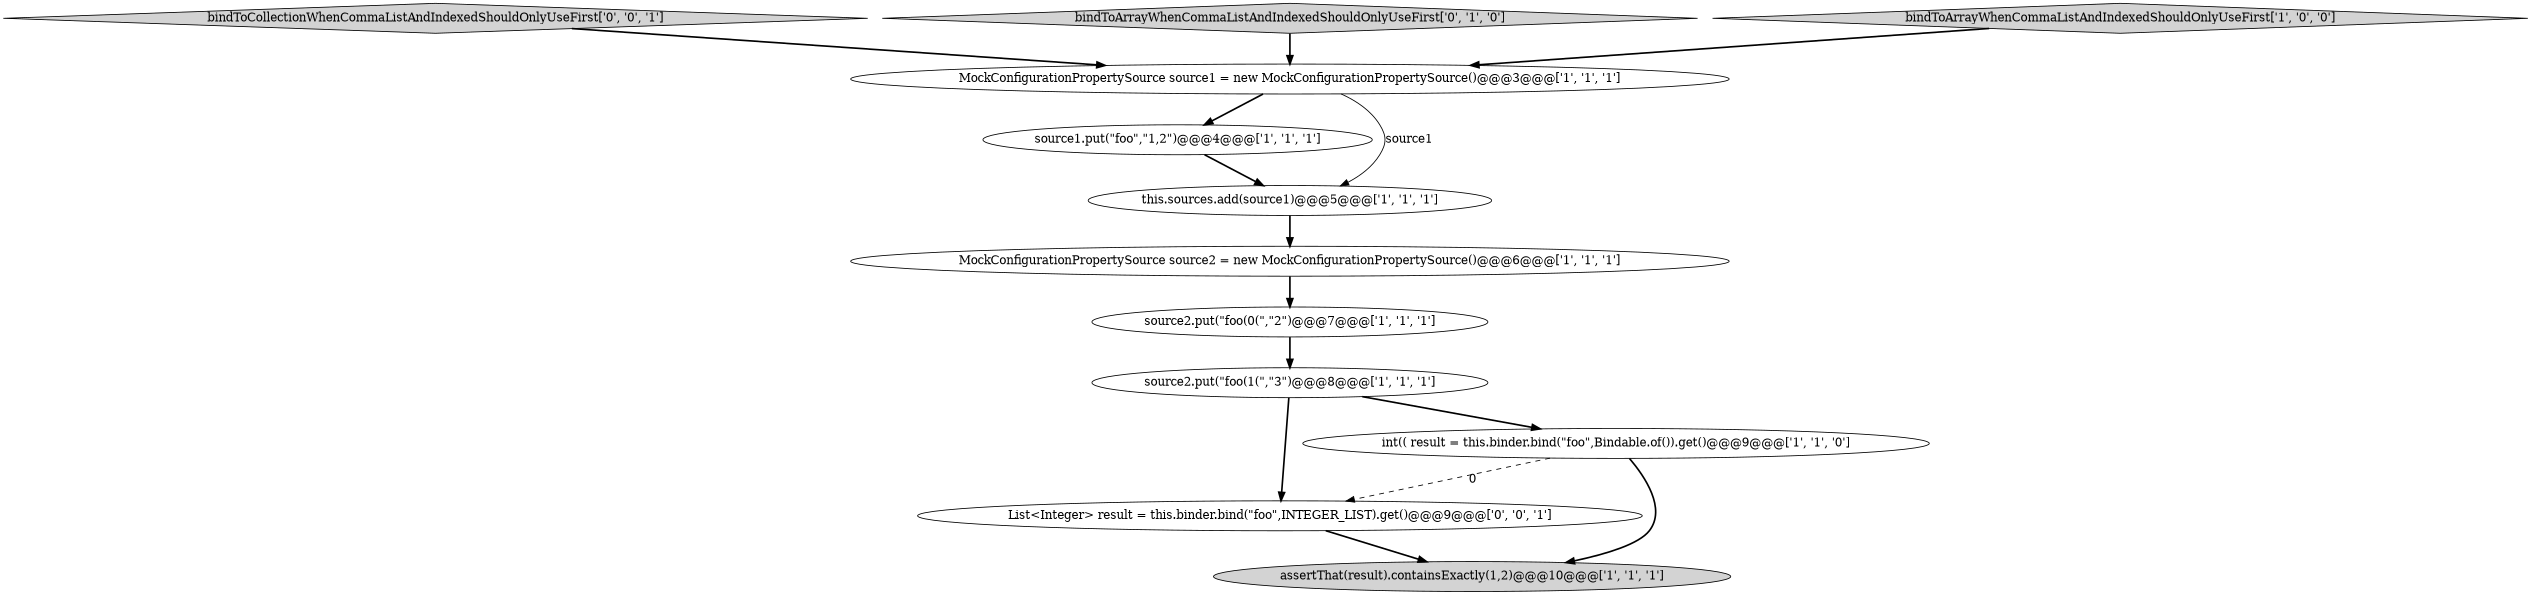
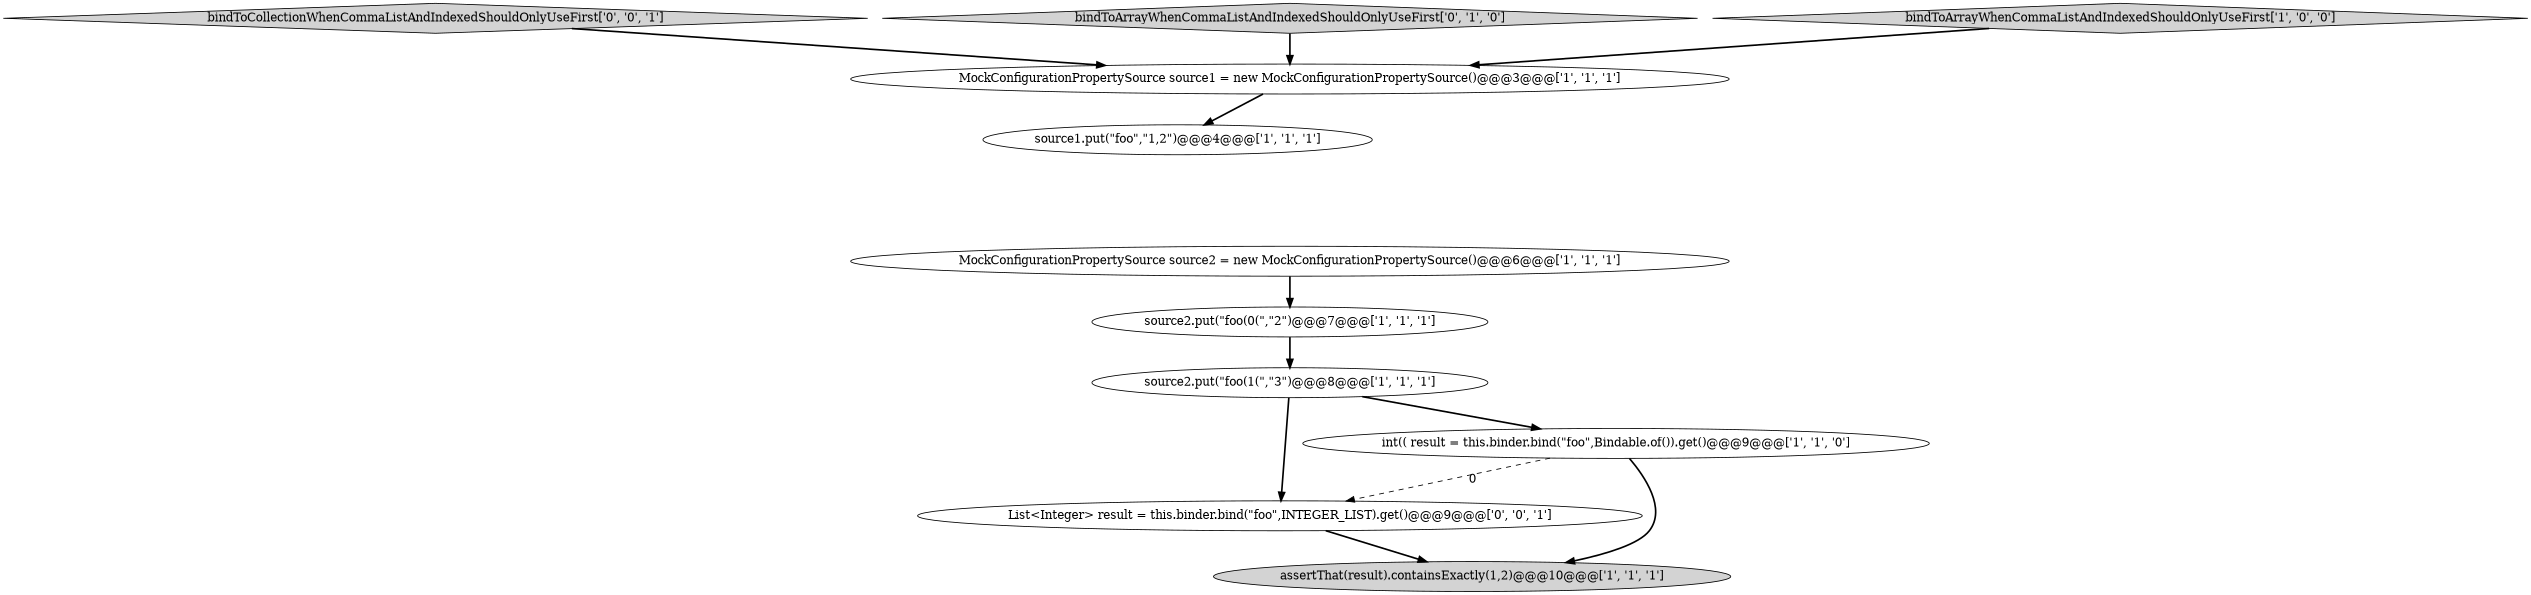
node "this.sources.add(source1)@@@5@@@['1', '1', '1']": removed
